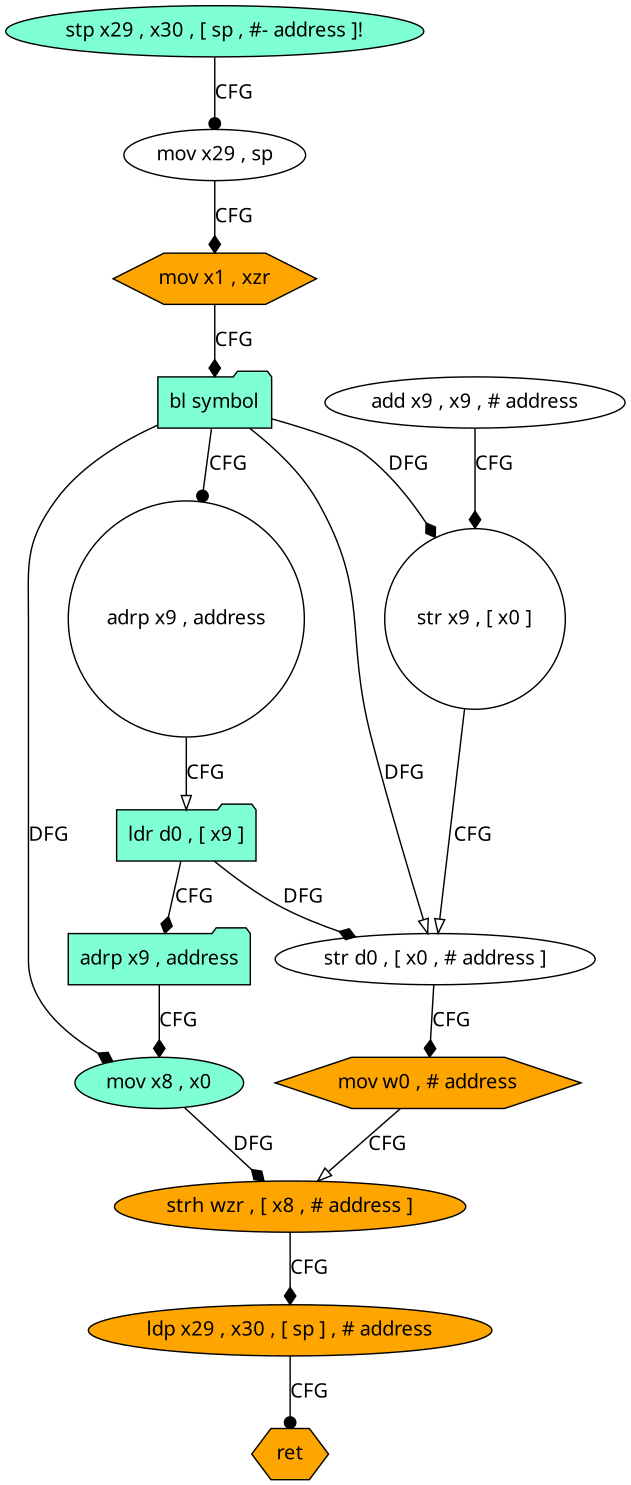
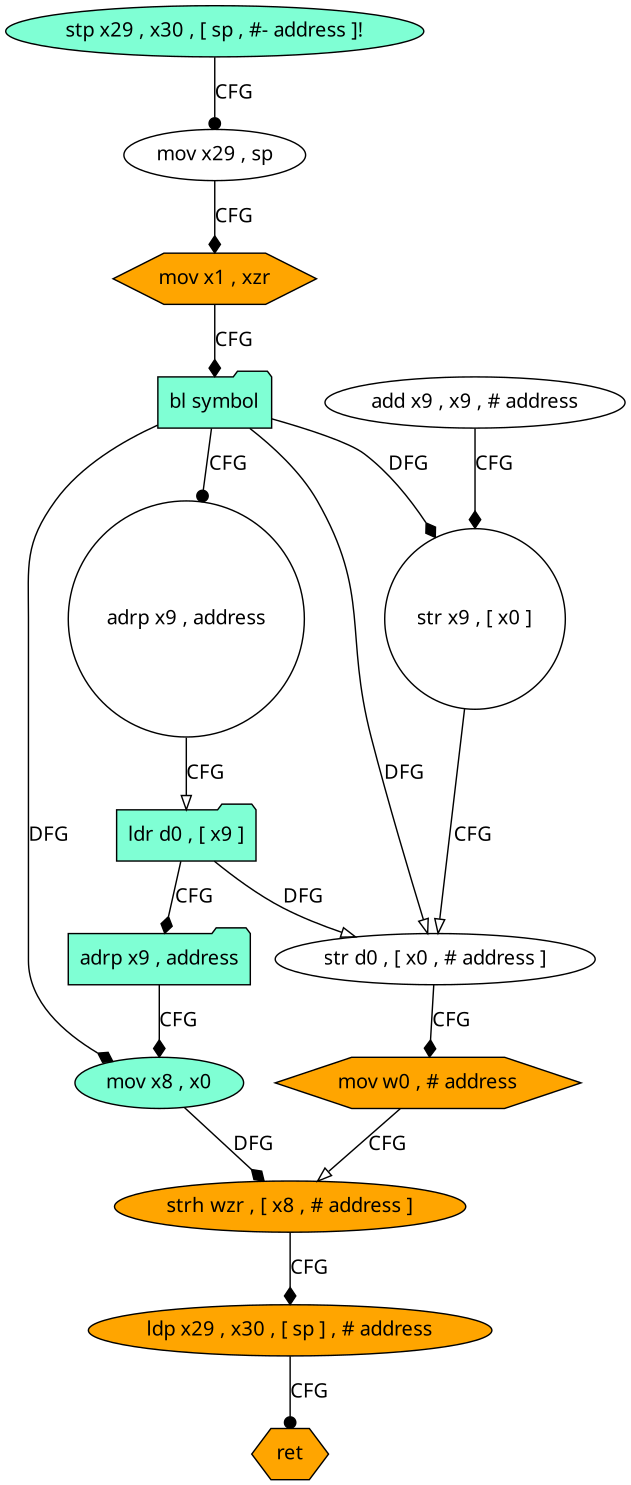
edge "ldr d0 , [ x9 ]" -> "str d0 , [ x0 , # address ]": arrowhead diamond -> onormal
